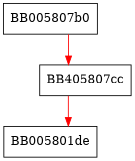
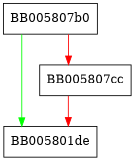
edge "BB005807b0" -> "BB005801de": added
node "BB405807cc": label "BB405807cc" -> "BB005807cc"
